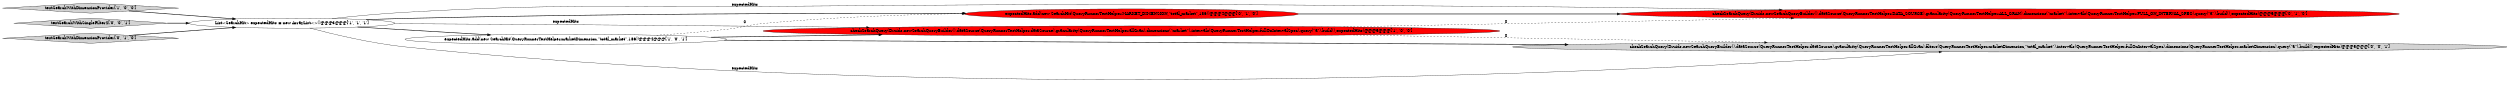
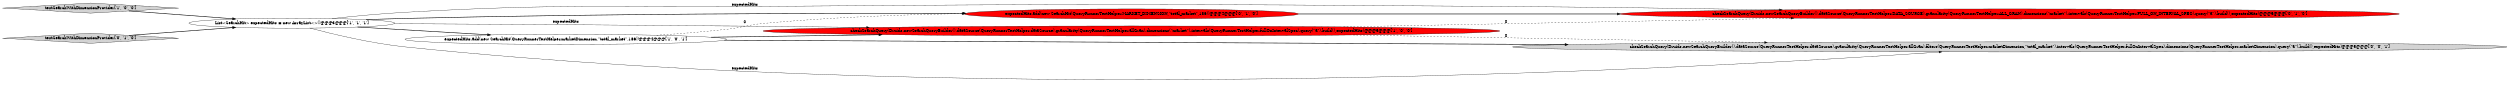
node "testSearchWithSingleFilter2['0', '0', '1']": removed
